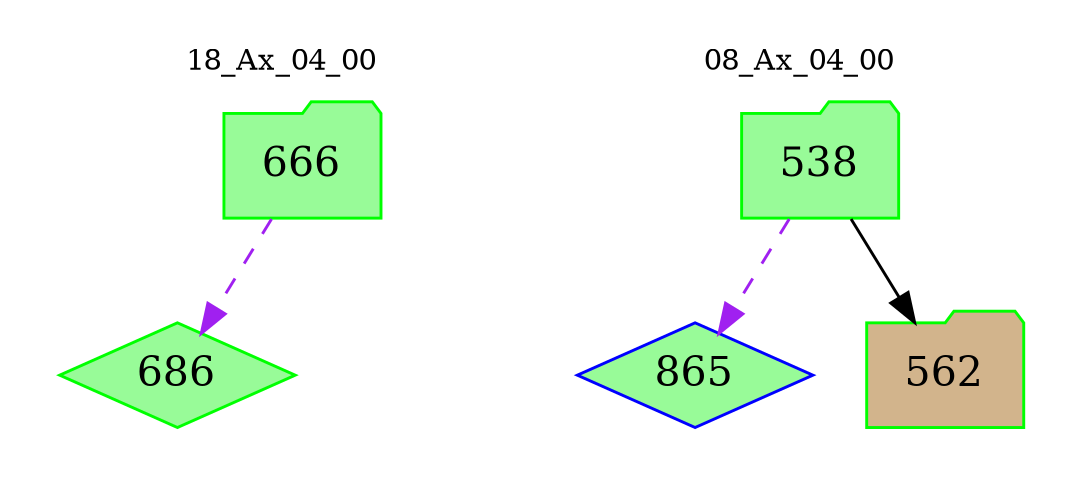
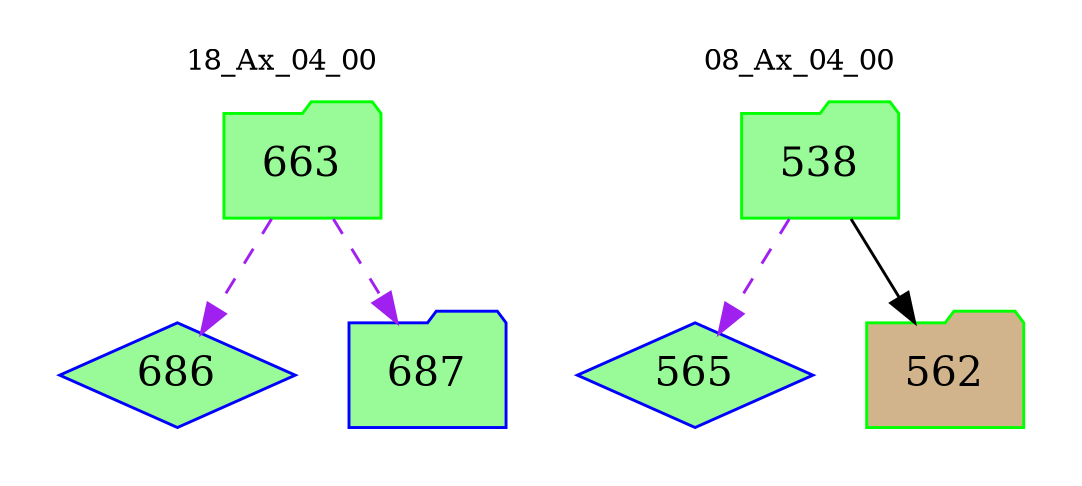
node "666": label "666" -> "663"
node "686": color green -> blue
node "687": added
node "865": label "865" -> "565"
